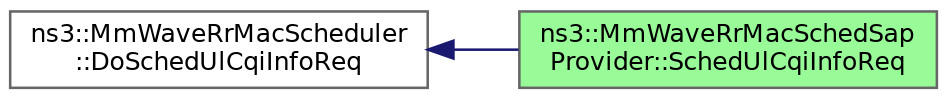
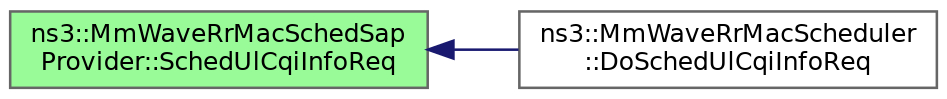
edge "ns3::MmWaveRrMacSchedSap Provider::SchedUlCqiInfoReq" -> "ns3::MmWaveRrMacScheduler ::DoSchedUlCqiInfoReq": reversed
